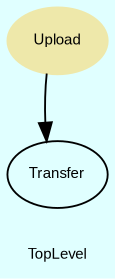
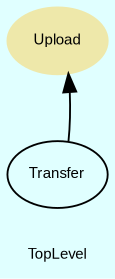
edge "Upload" -> "Transfer": reversed
